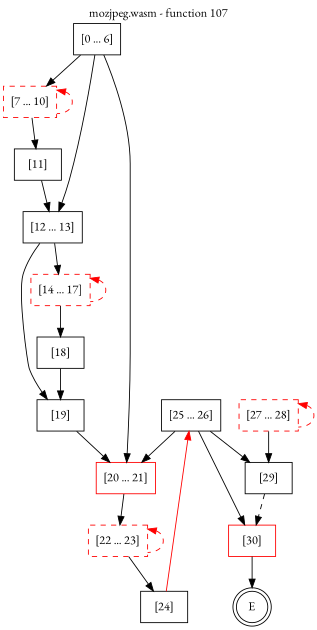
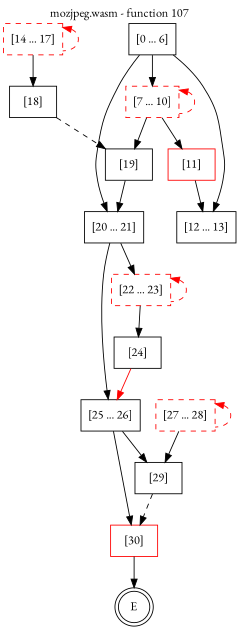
node "[11]": color black -> red
edge "[12 ... 13]" -> "[14 ... 17]": removed
edge "[12 ... 13]" -> "[19]": now "[7 ... 10]" -> "[19]"
edge "[18]" -> "[19]": style solid -> dashed
edge "[25 ... 26]" -> "[20 ... 21]": reversed
node "[20 ... 21]": color red -> black
